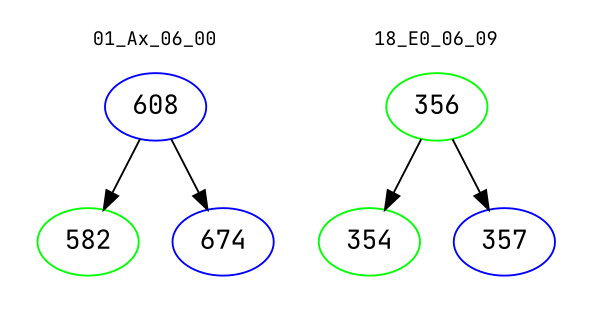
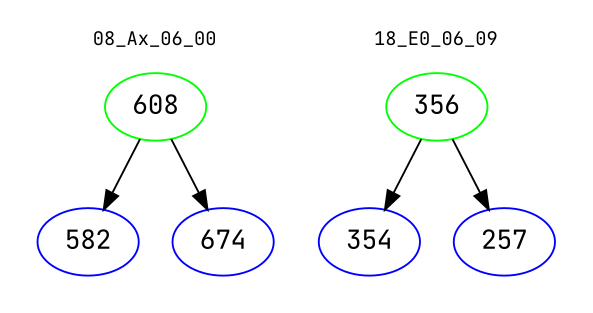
cluster "01_Ax_06_00": label "01_Ax_06_00" -> "08_Ax_06_00"
node "608": color blue -> green
node "582": color green -> blue
node "354": color green -> blue
node "357": label "357" -> "257"
